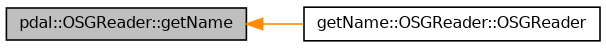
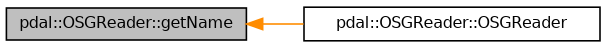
node "getName::OSGReader::OSGReader": label "getName::OSGReader::OSGReader" -> "pdal::OSGReader::OSGReader"
